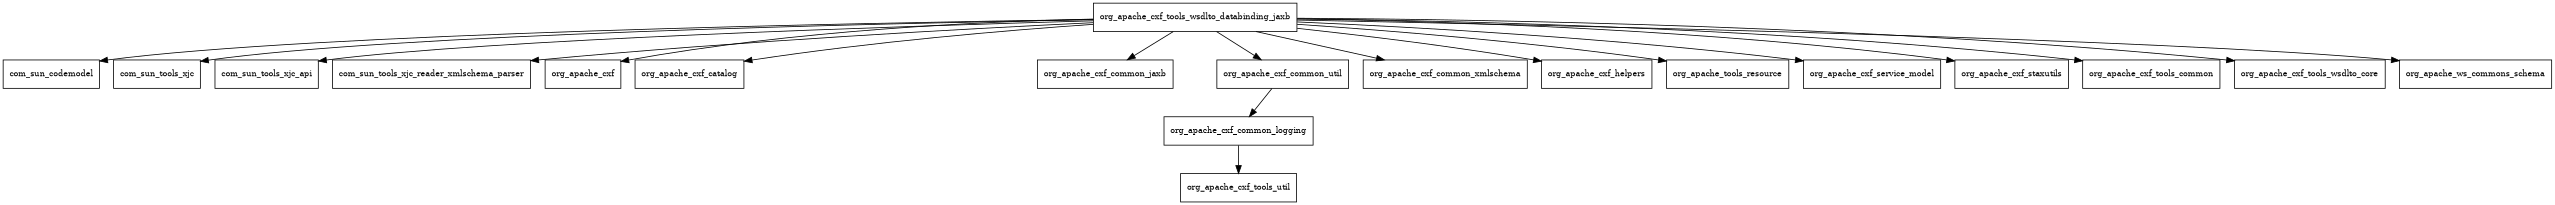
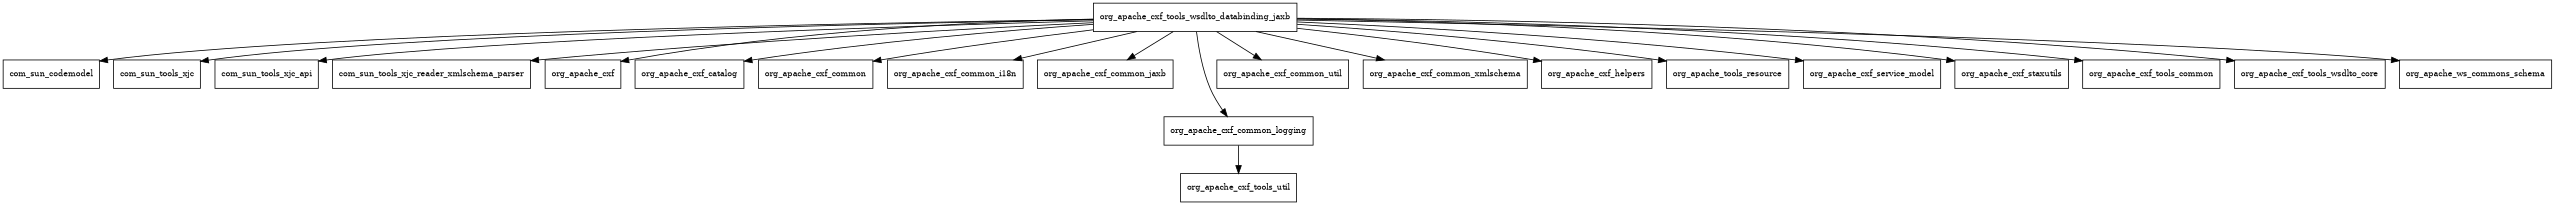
node "org_apache_cxf_common": added
node "org_apache_cxf_common_i18n": added
edge "org_apache_cxf_common_util" -> "org_apache_cxf_common_logging": now "org_apache_cxf_tools_wsdlto_databinding_jaxb" -> "org_apache_cxf_common_logging"
